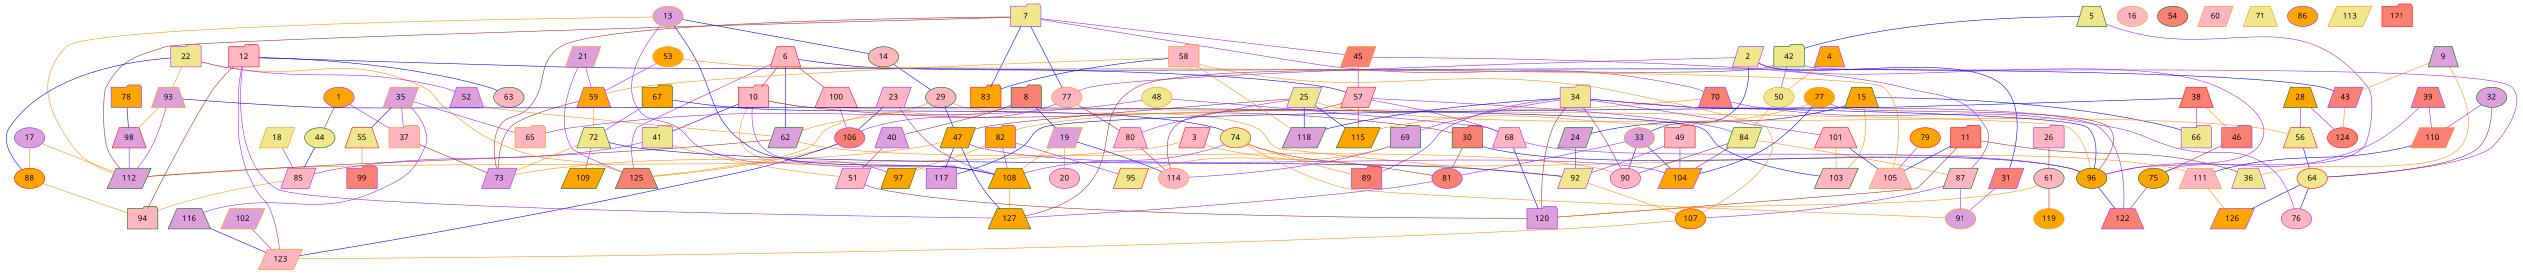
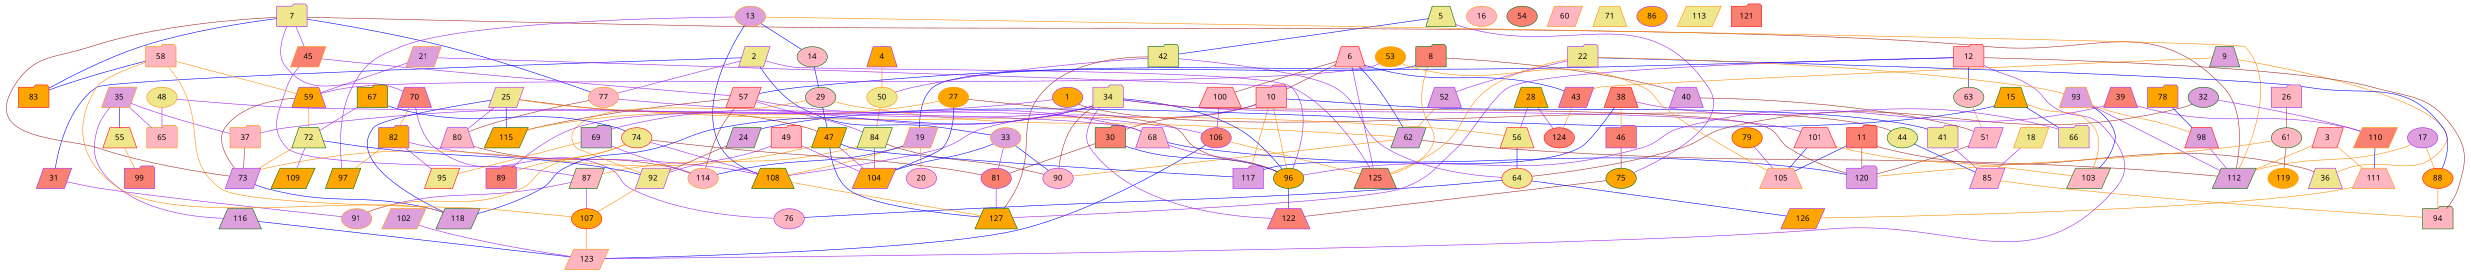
node "23": removed
edge "41" -- "51": now "63" -- "51"
edge "73" -- "118": added
